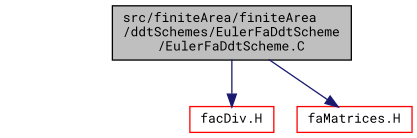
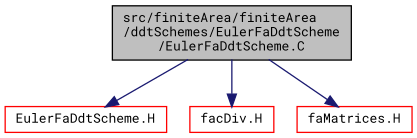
node "EulerFaDdtScheme.H": added
